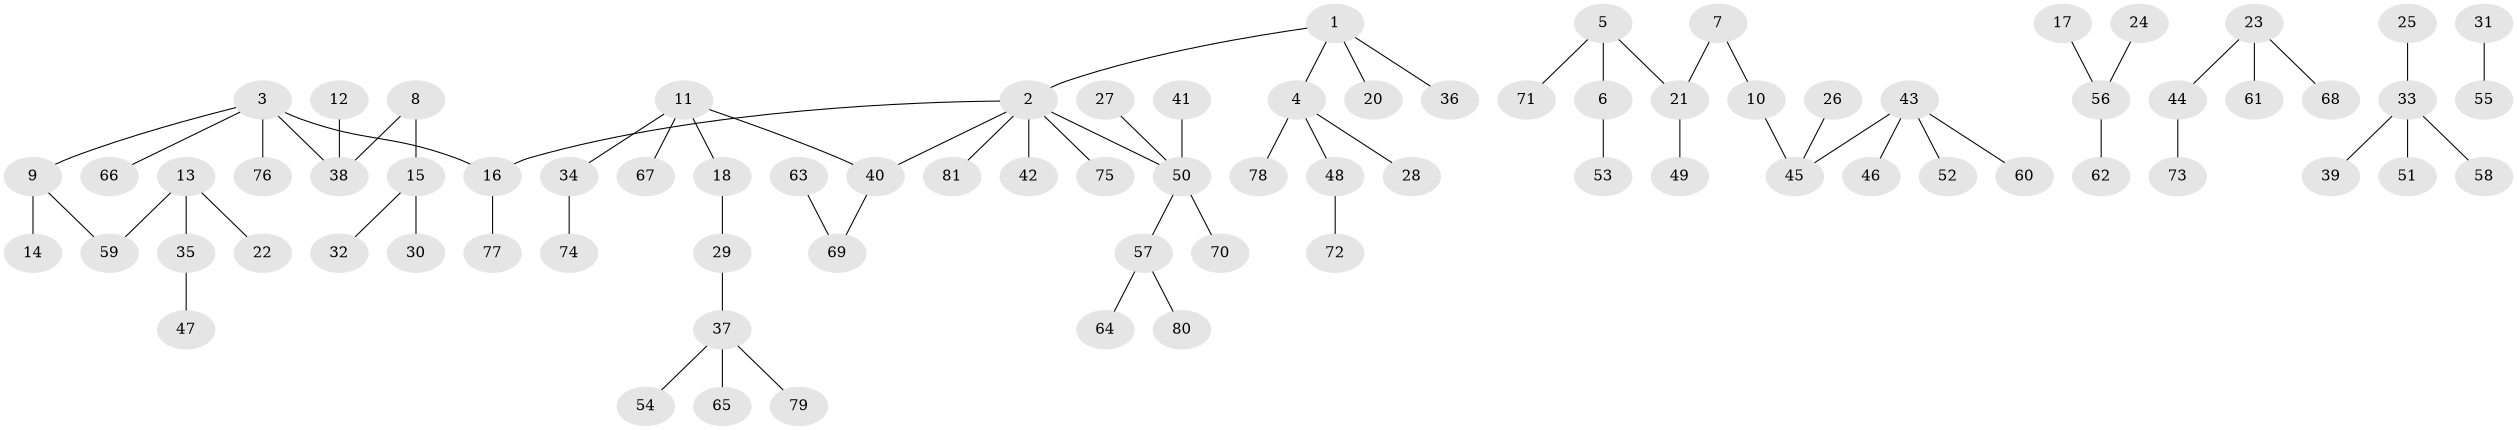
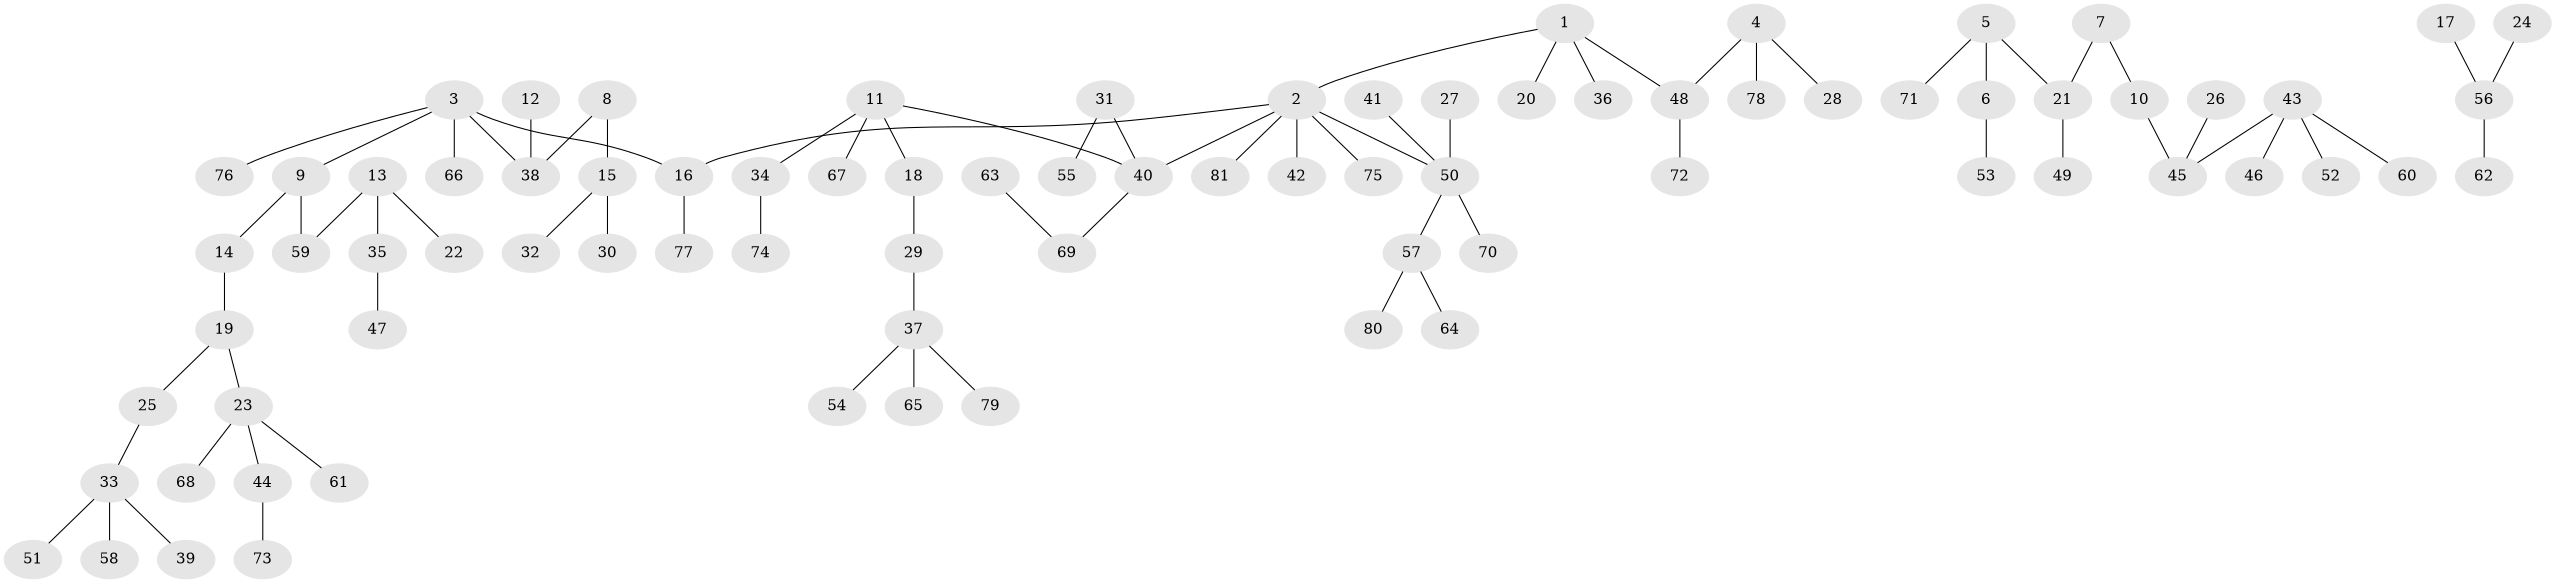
edge "1" -- "4": now "1" -- "48"
edge "31" -- "40": added
node "19": added
